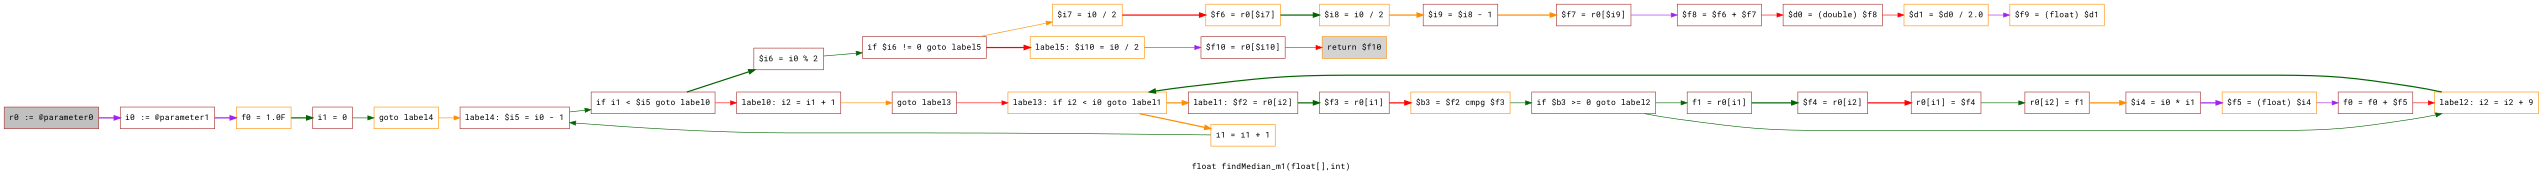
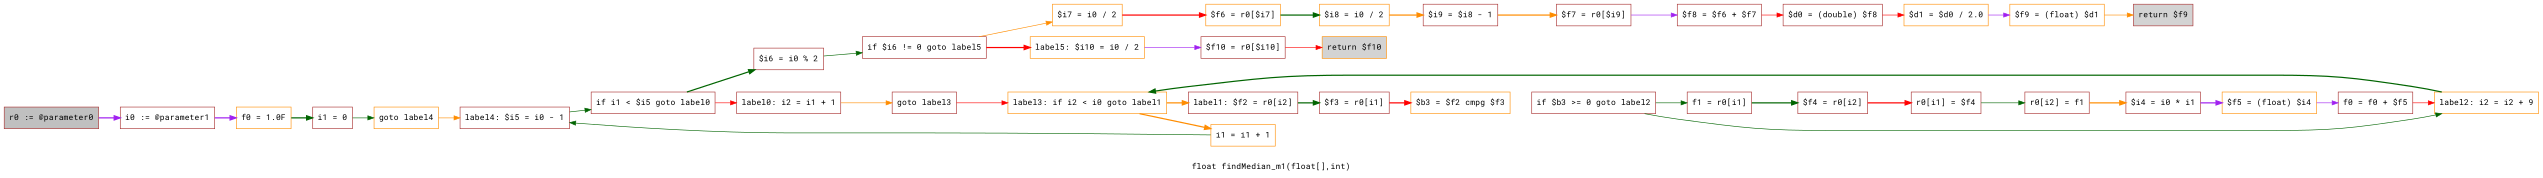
node "return $f9": added
edge "$b3 = $f2 cmpg $f3" -> "if $b3 >= 0 goto label2": removed
